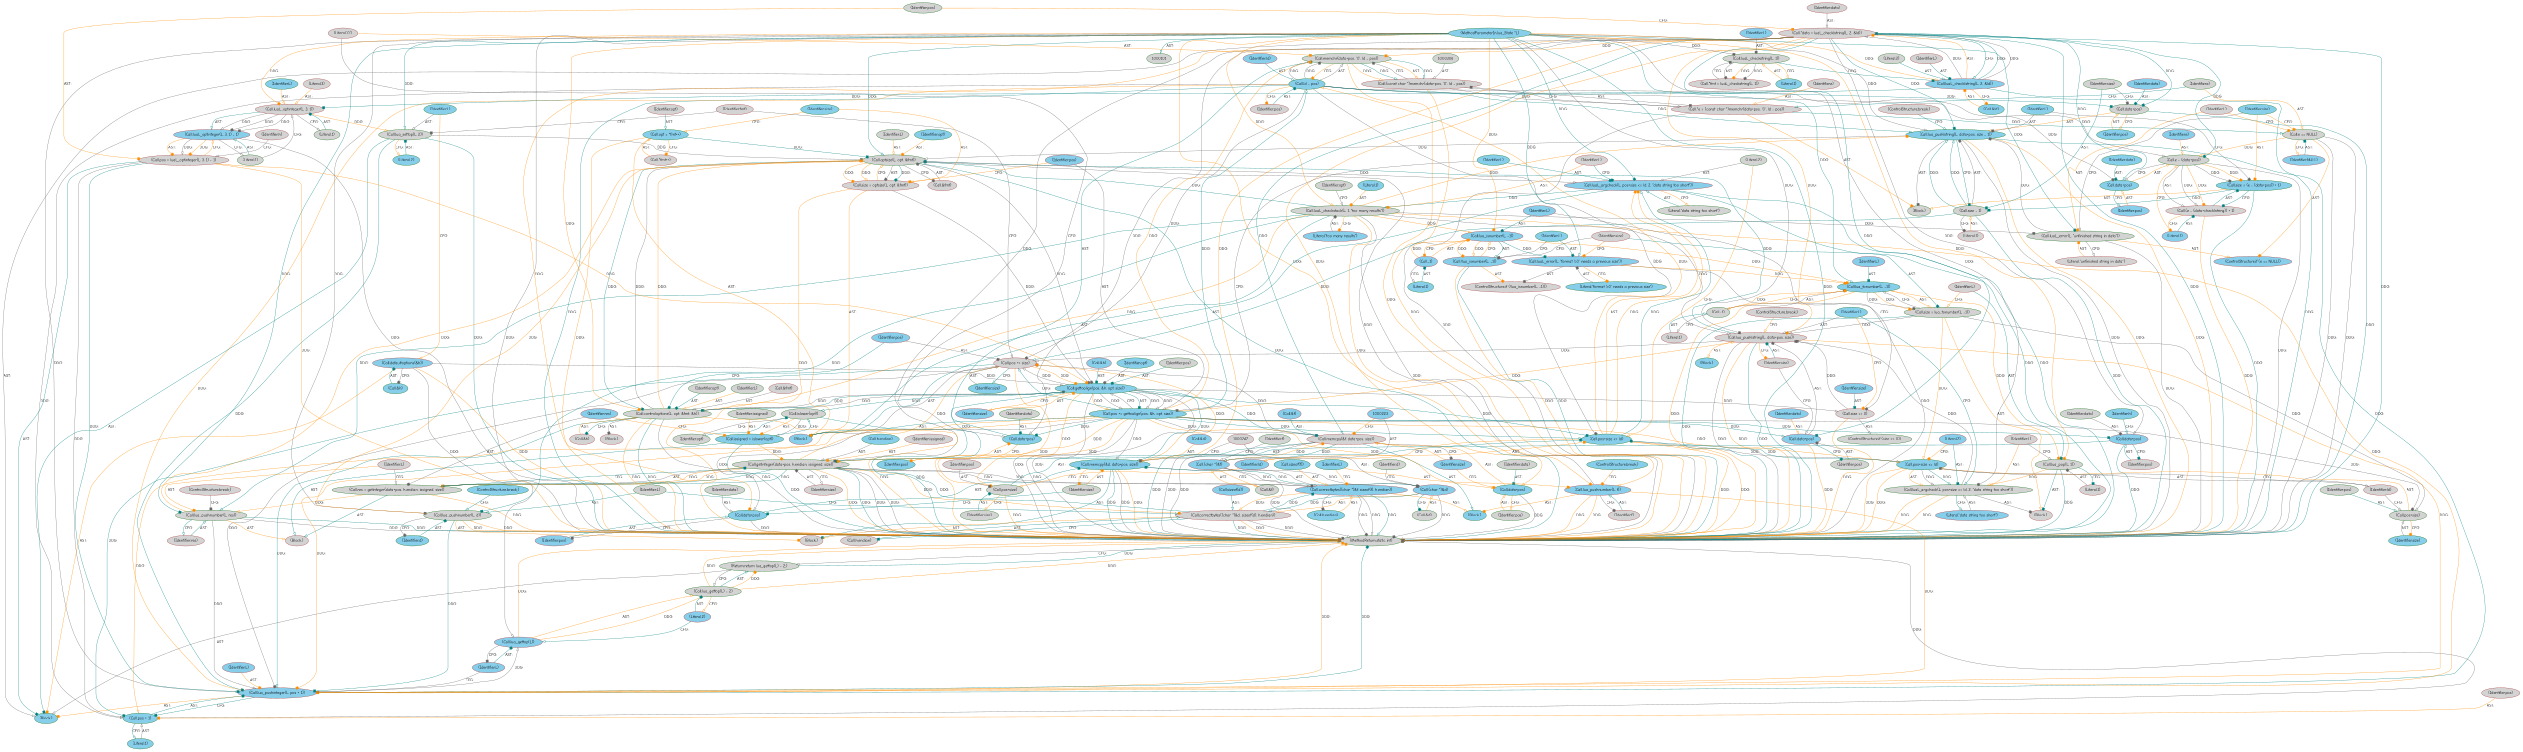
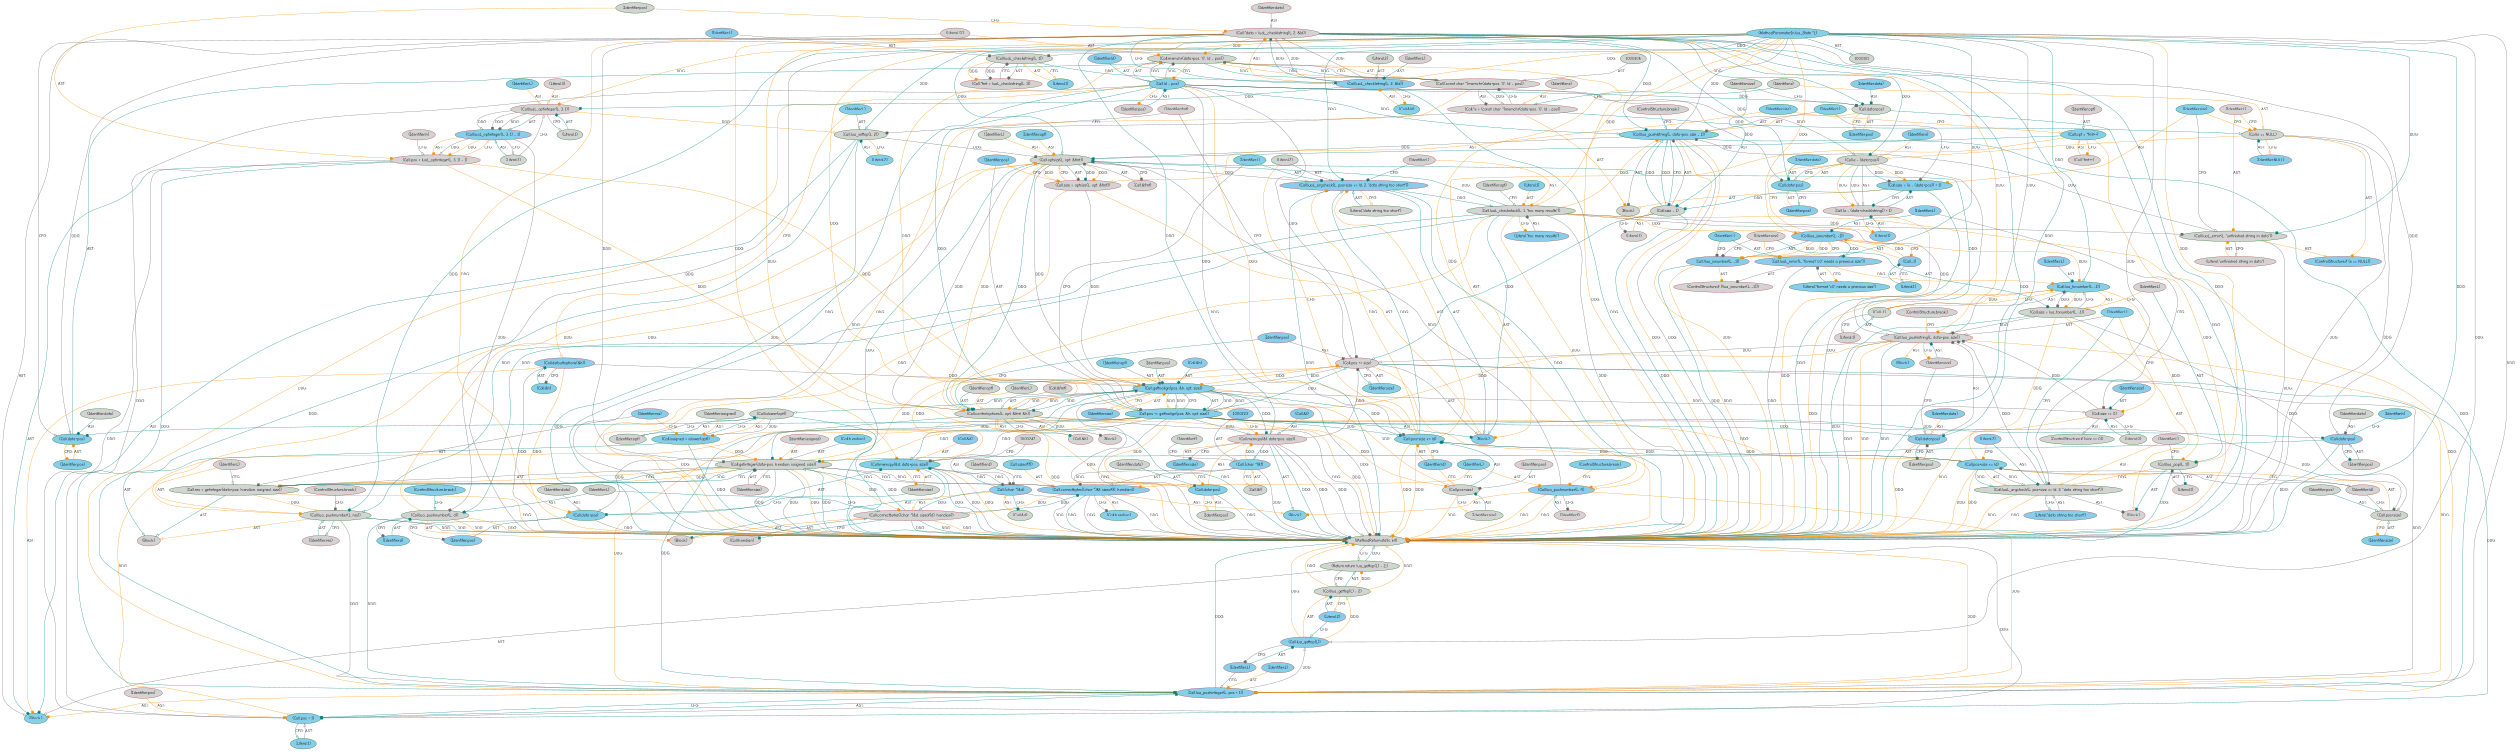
node "(Literal,0)": added
node "(Call,sizeof(d))": removed
edge "(Call,pos = luaL_optinteger(L, 3, 1) - 1)" -> "(MethodReturn,static int)": now "(Call,pos = luaL_optinteger(L, 3, 1) - 1)" -> "(Call,controloptions(L, opt, &fmt, &h))"
